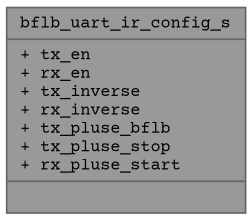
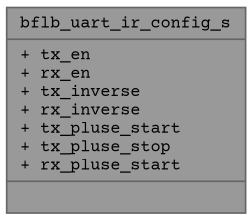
node "bflb_uart_ir_config_s": text "+ tx_pluse_bflb" -> "+ tx_pluse_start"
